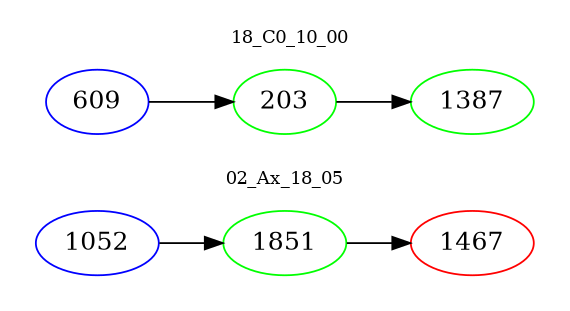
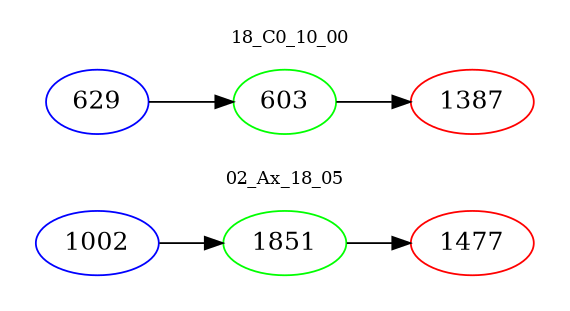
node "609": label "609" -> "629"
node "203": label "203" -> "603"
node "1387": color green -> red
node "1052": label "1052" -> "1002"
node "1467": label "1467" -> "1477"
